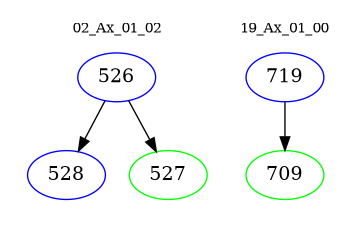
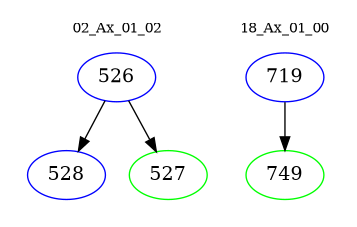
cluster "19_Ax_01_00": label "19_Ax_01_00" -> "18_Ax_01_00"
node "709": label "709" -> "749"
